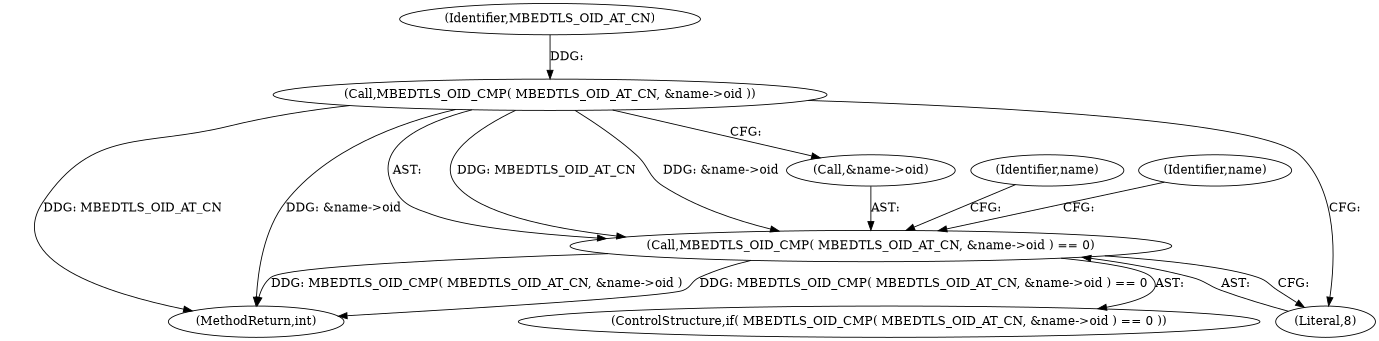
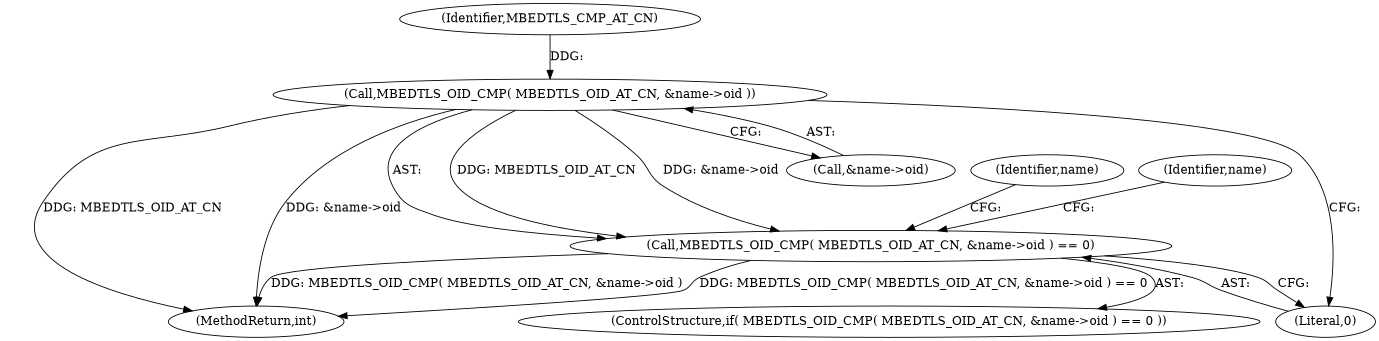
node "(Identifier,MBEDTLS_OID_AT_CN)": label "(Identifier,MBEDTLS_OID_AT_CN)" -> "(Identifier,MBEDTLS_CMP_AT_CN)"
edge "(Call,&name->oid)" -> "(Call,MBEDTLS_OID_CMP( MBEDTLS_OID_AT_CN, &name->oid ) == 0)": now "(Call,&name->oid)" -> "(Call,MBEDTLS_OID_CMP( MBEDTLS_OID_AT_CN, &name->oid ))"
node "(Literal,8)": label "(Literal,8)" -> "(Literal,0)"
